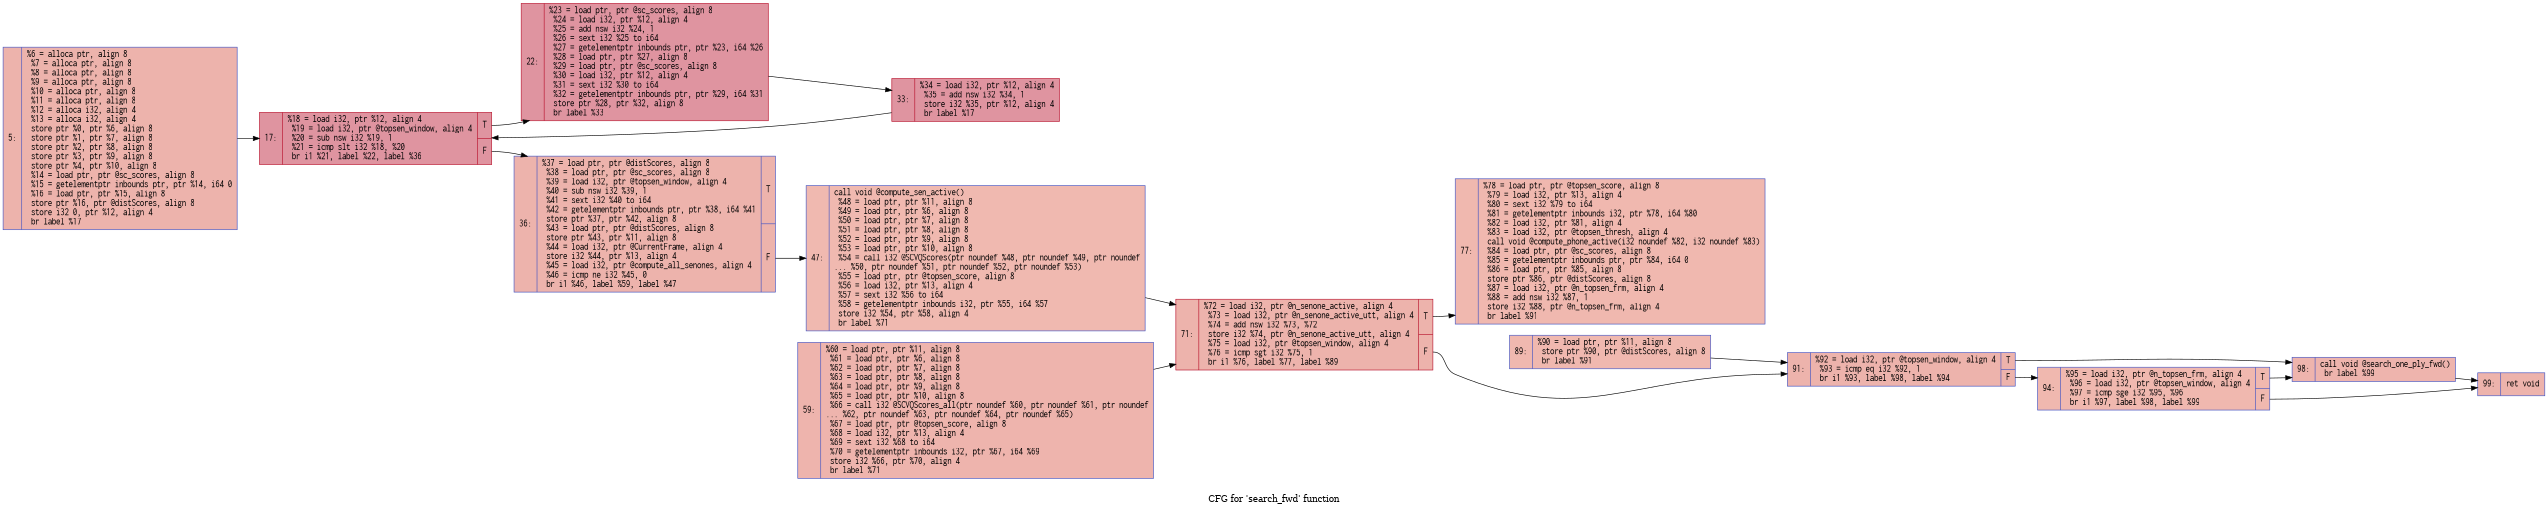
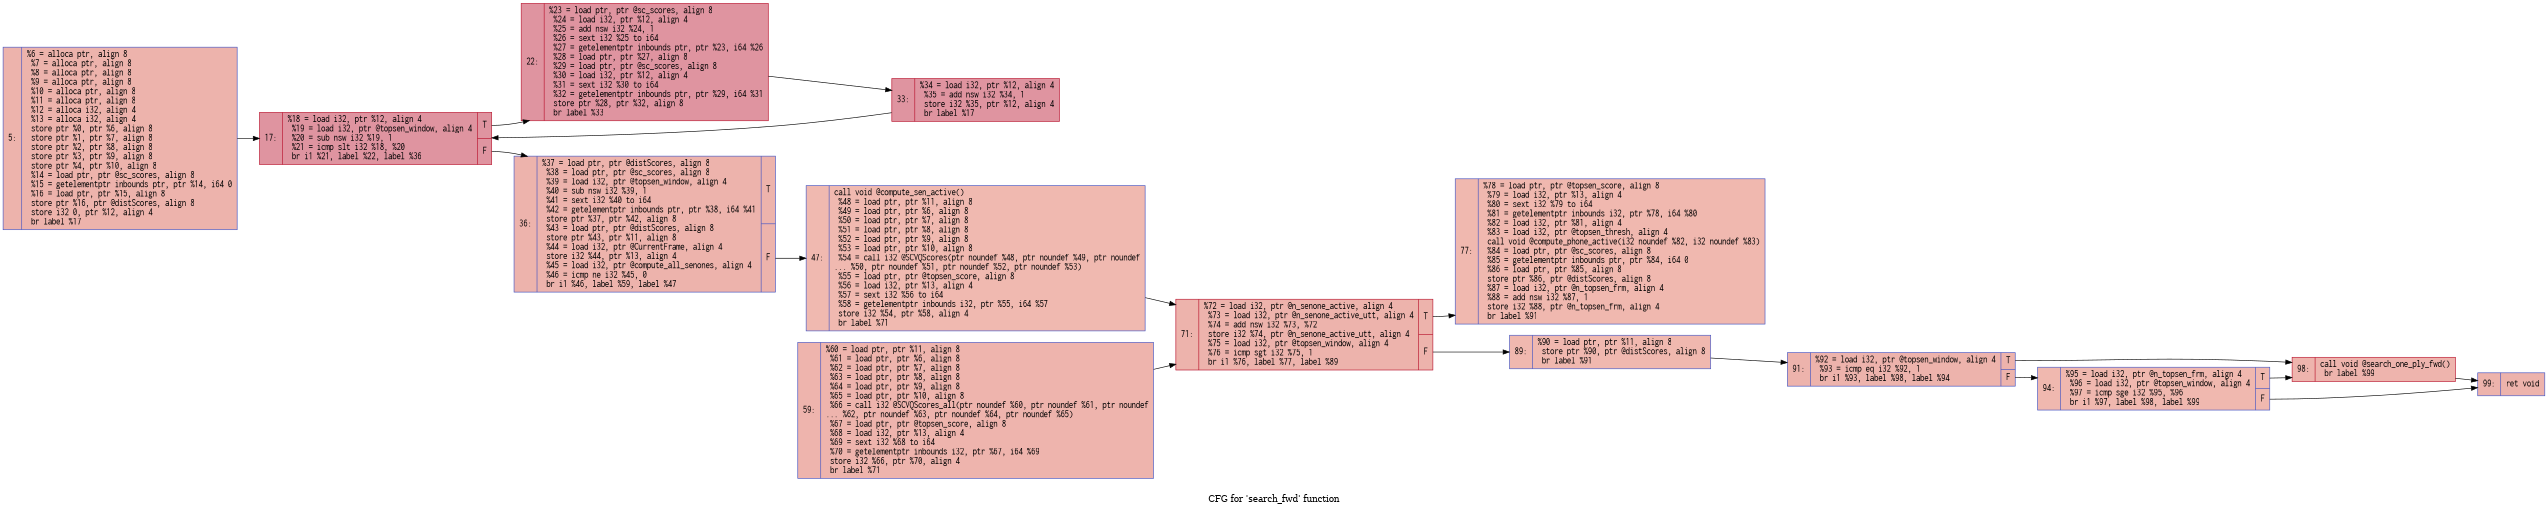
node "98:": color #3d50c3ff -> #b70d28ff
edge "71:" -> "91:": now "71:" -> "89:"
